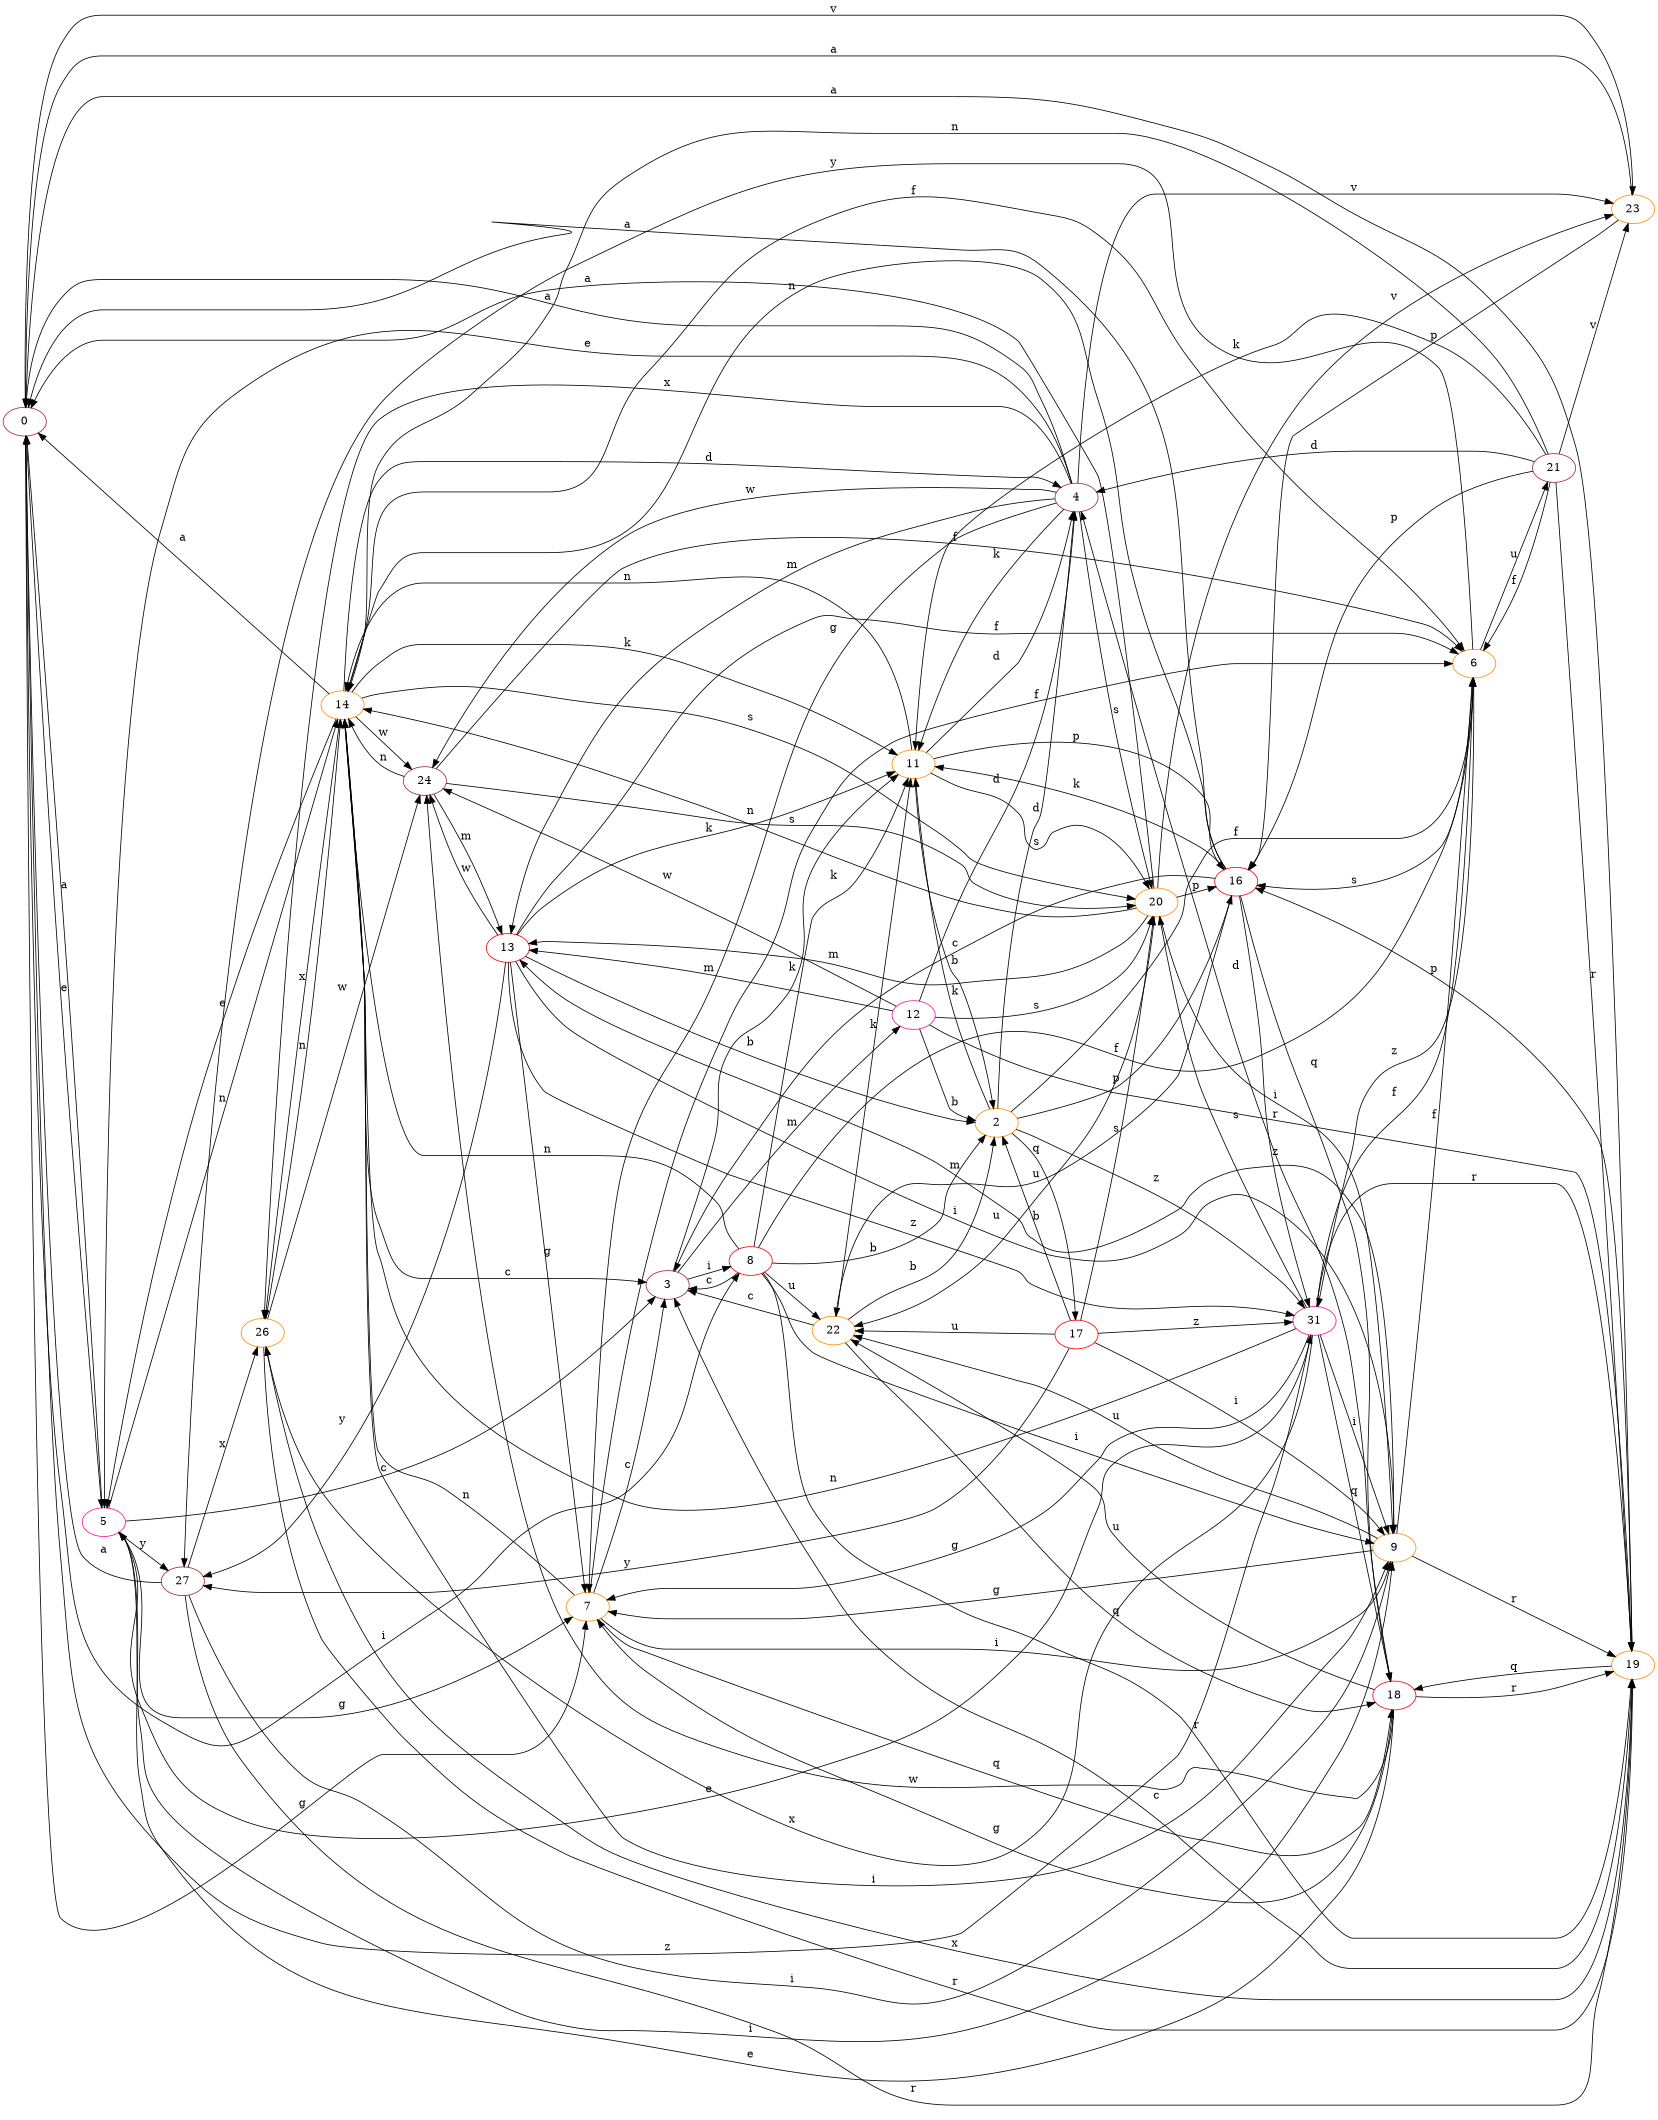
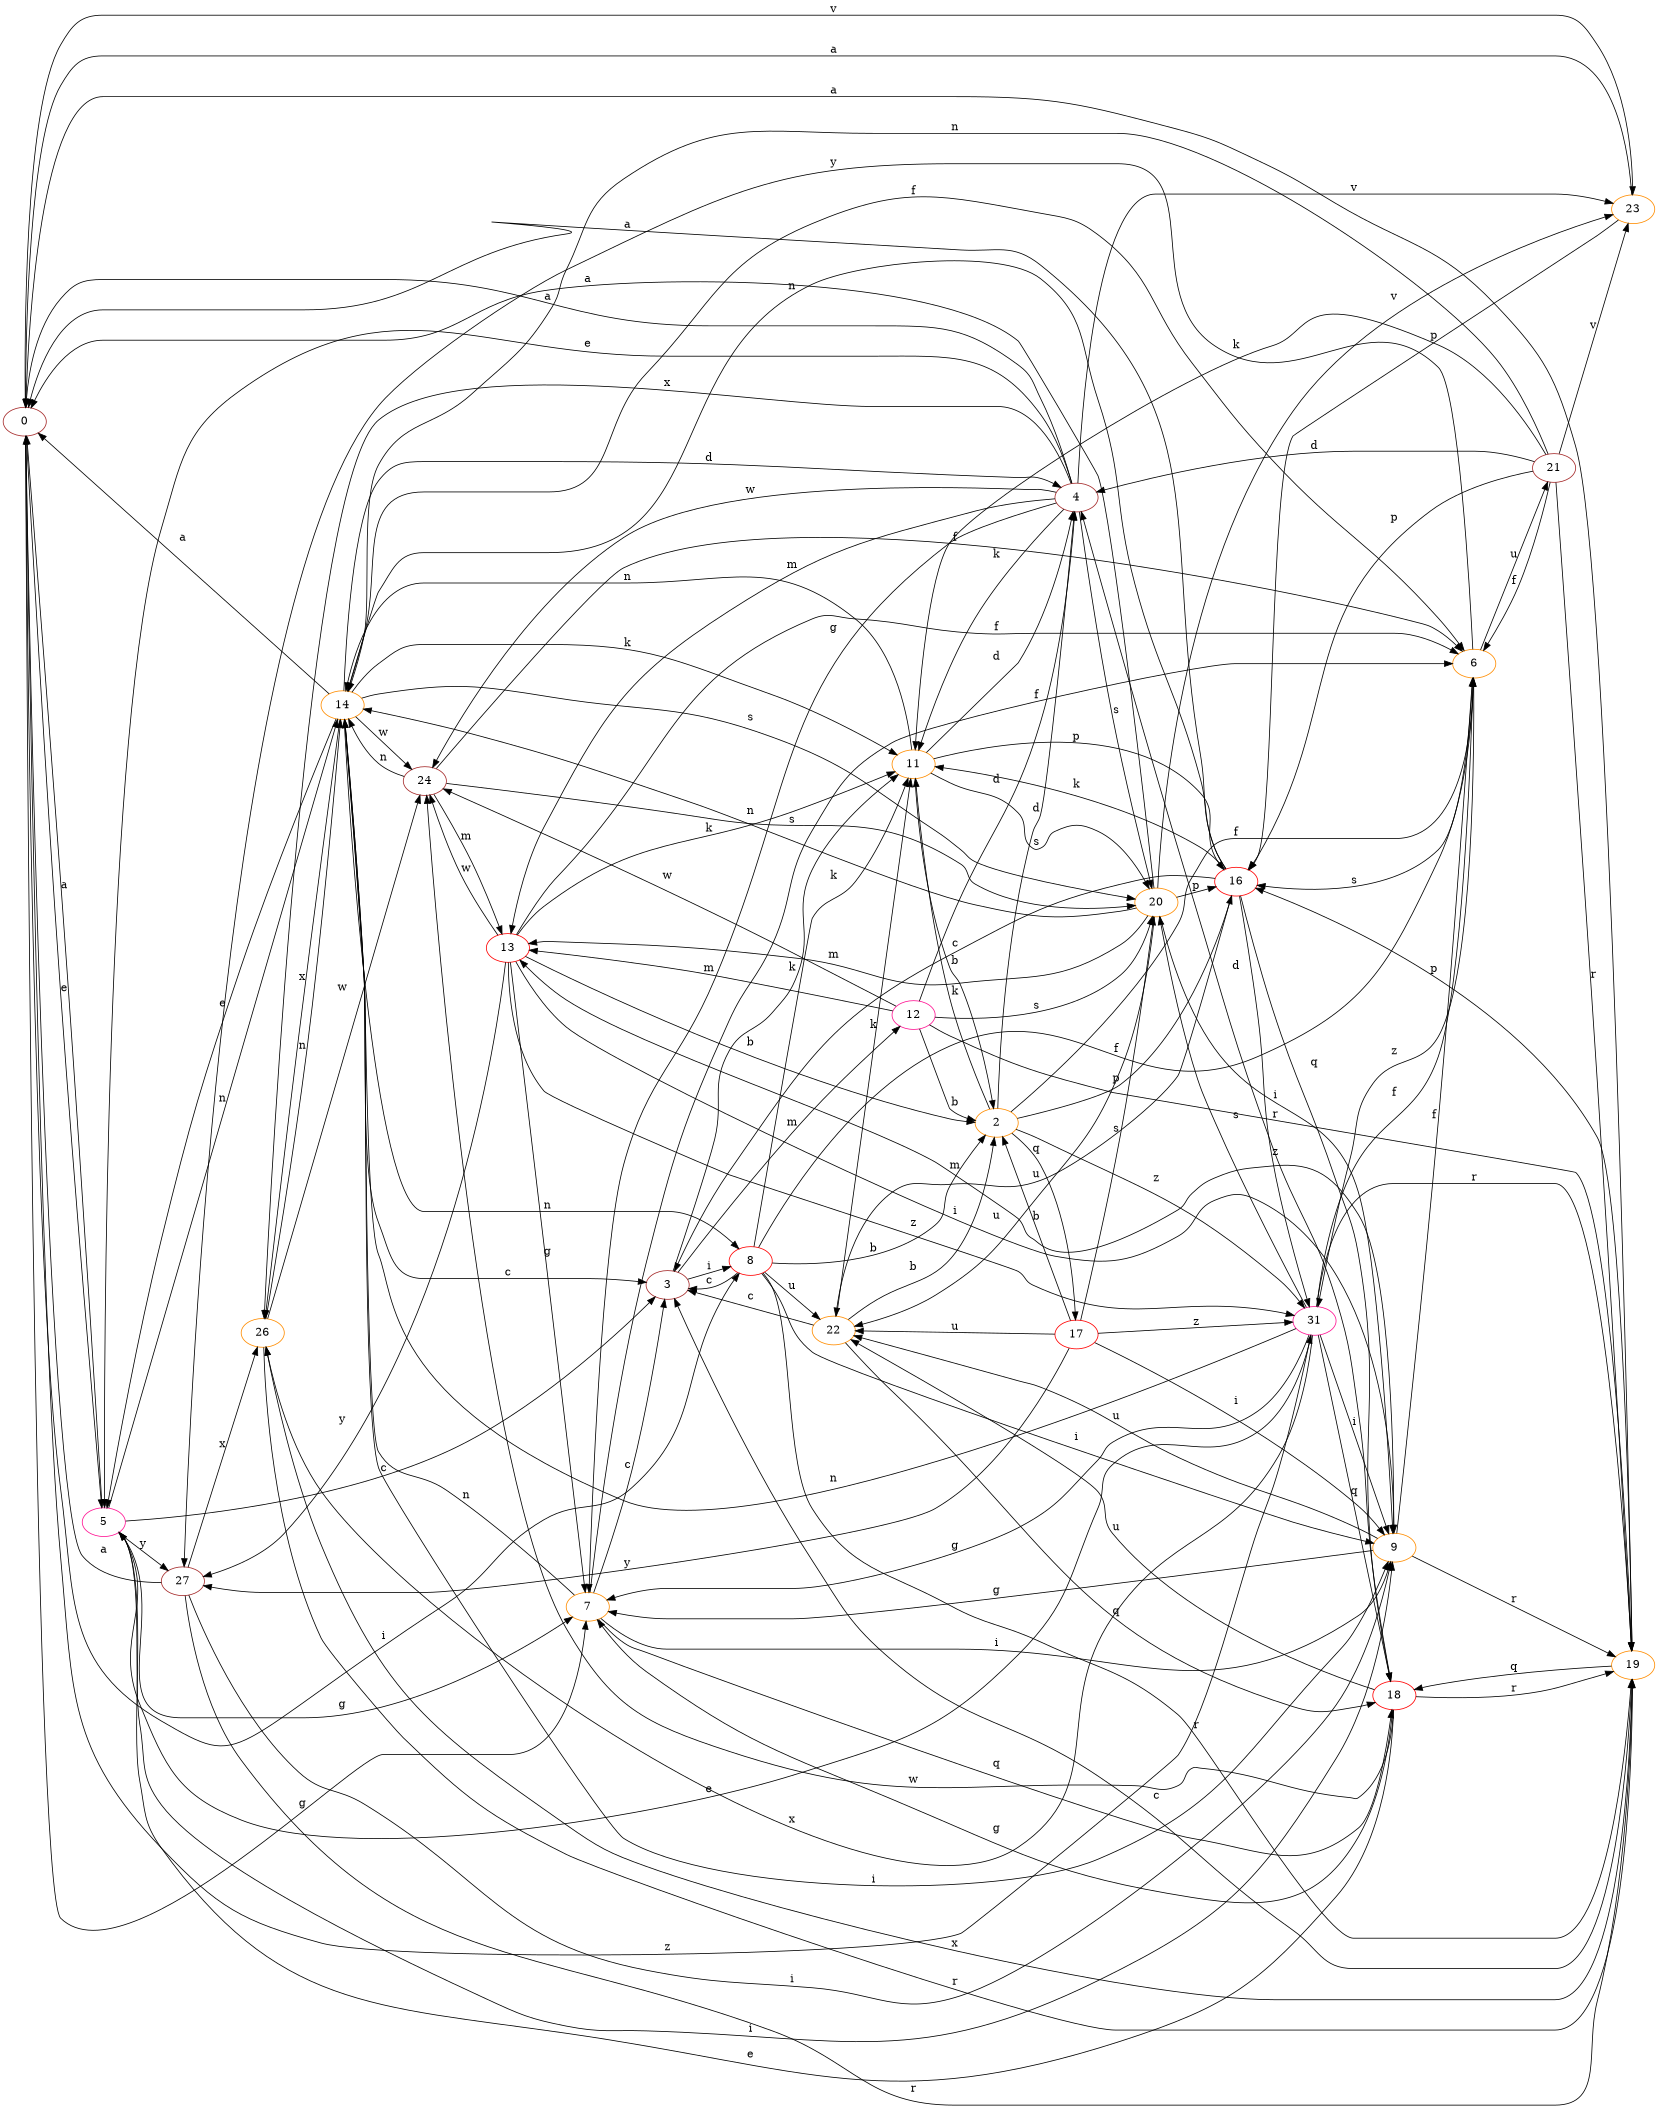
edge "8" -> "14": reversed
